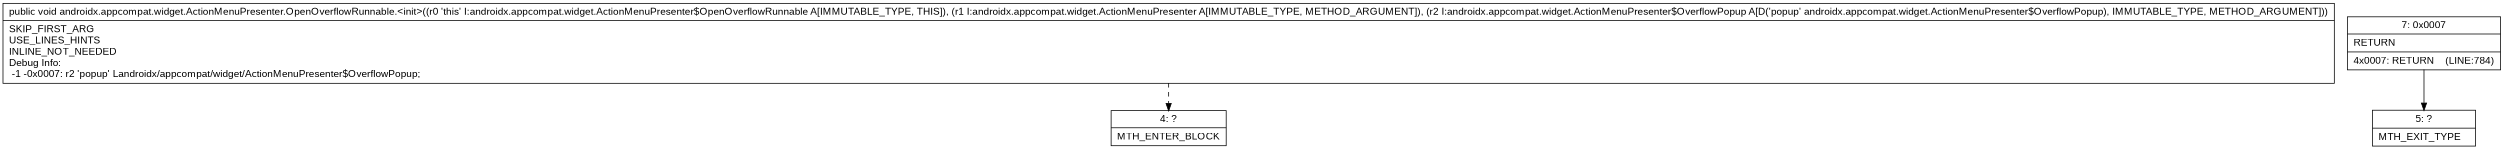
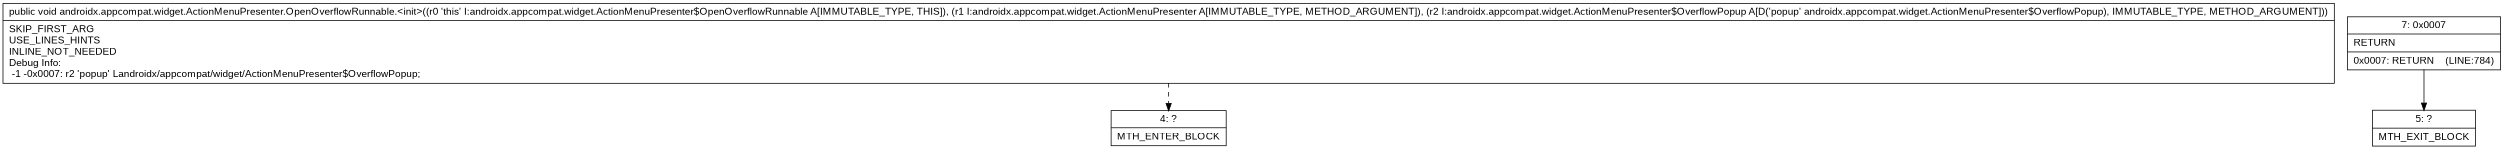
node "7: 0x0007": text "4x0007: RETURN    (LINE:784)" -> "0x0007: RETURN    (LINE:784)"
node "5: ?": text "MTH_EXIT_TYPE" -> "MTH_EXIT_BLOCK"
